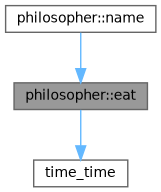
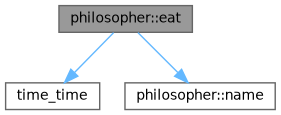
edge "philosopher::name" -> "philosopher::eat": reversed
